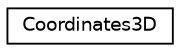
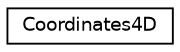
node "Coordinates3D": label "Coordinates3D" -> "Coordinates4D"
